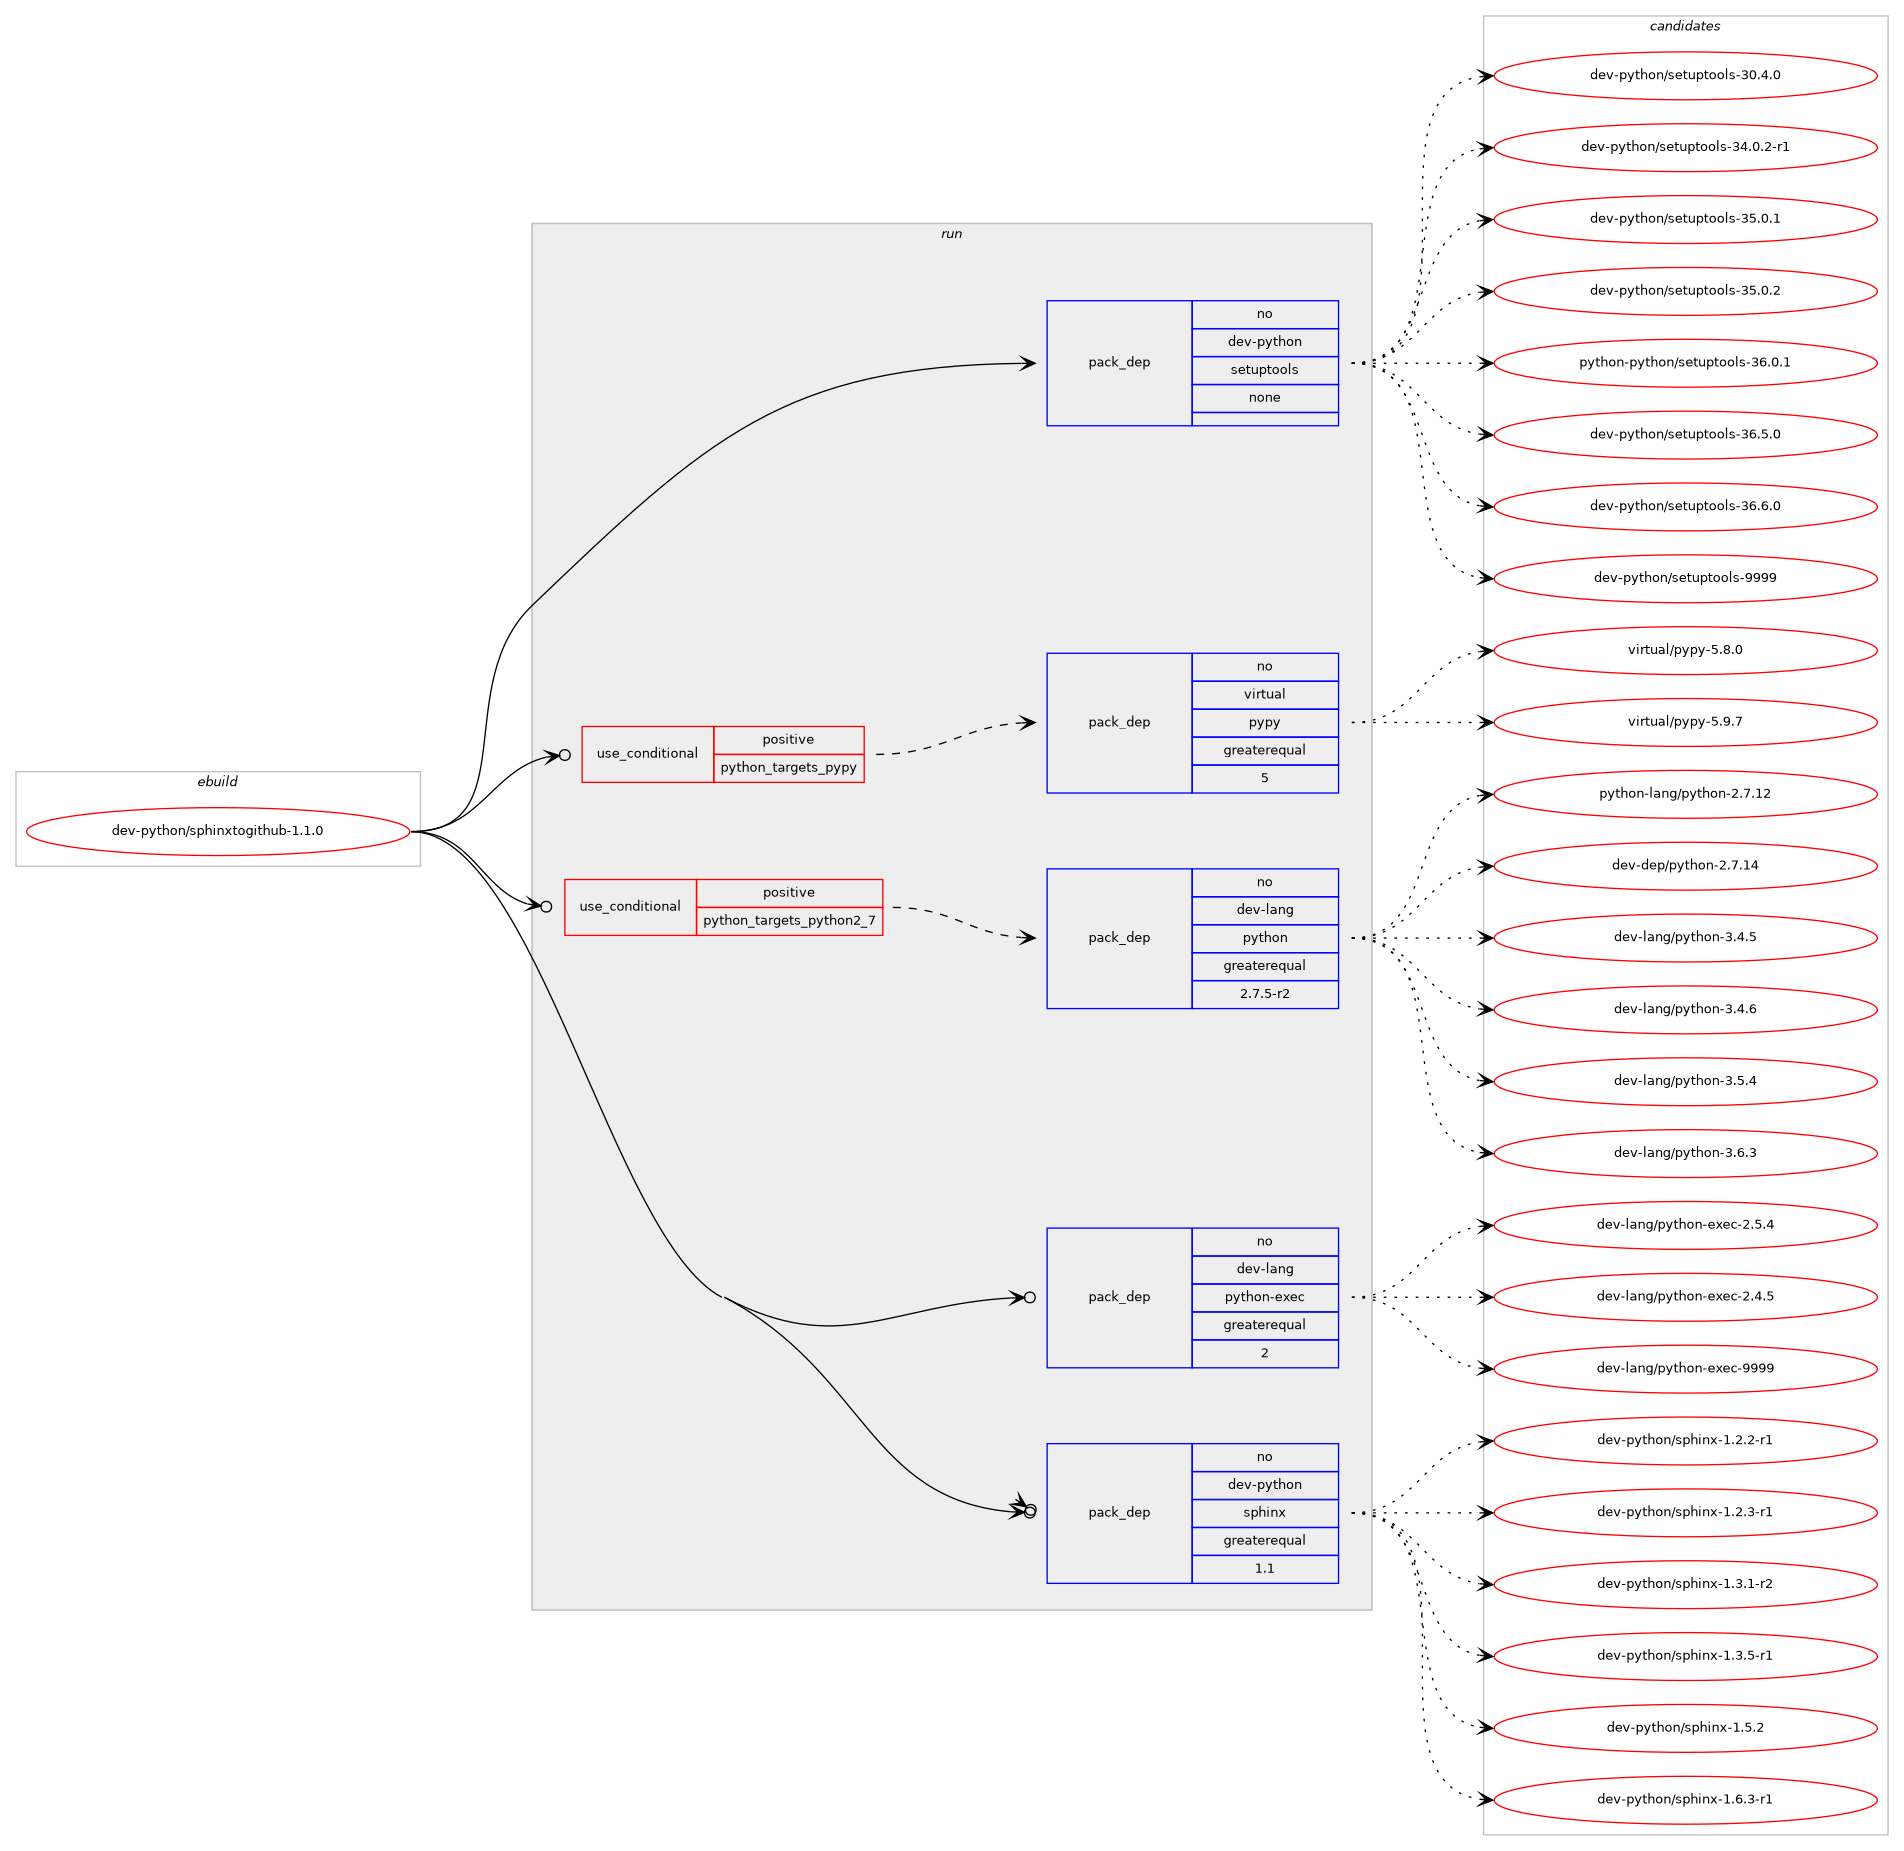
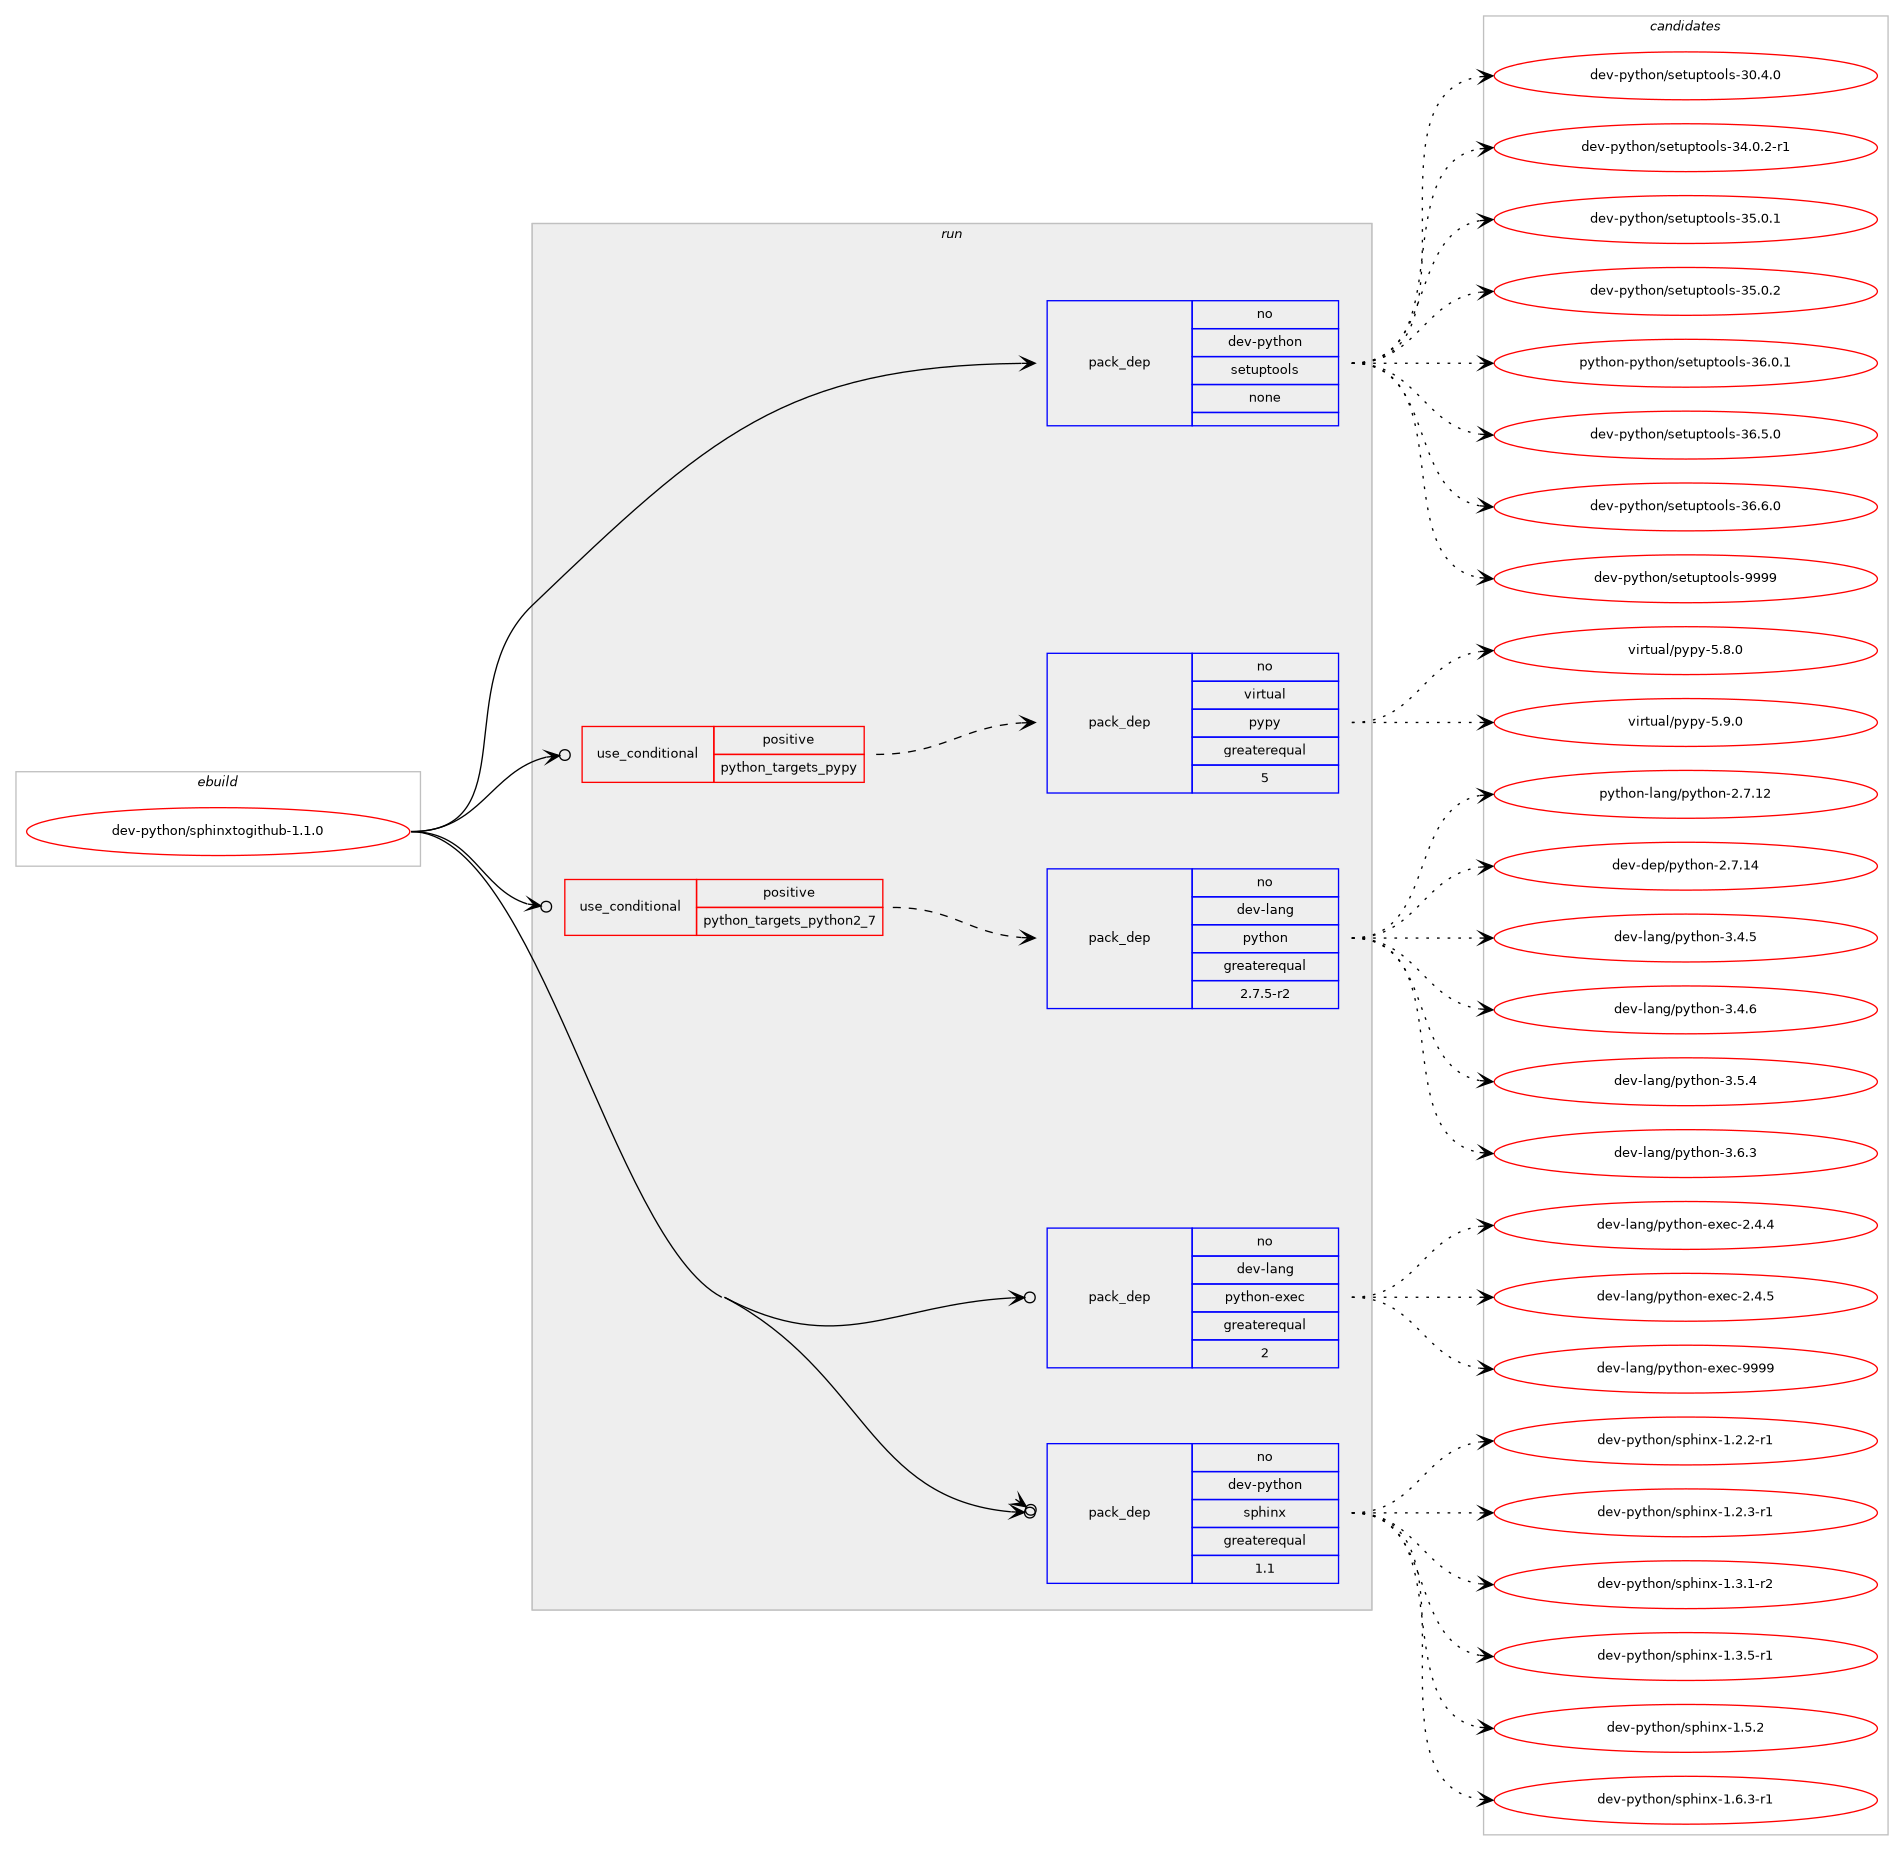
node "virtual/pypy-5.9.7": label "virtual/pypy-5.9.7" -> "virtual/pypy-5.9.0"
node "dev-lang/python-exec-2.5.4": label "dev-lang/python-exec-2.5.4" -> "dev-lang/python-exec-2.4.4"
